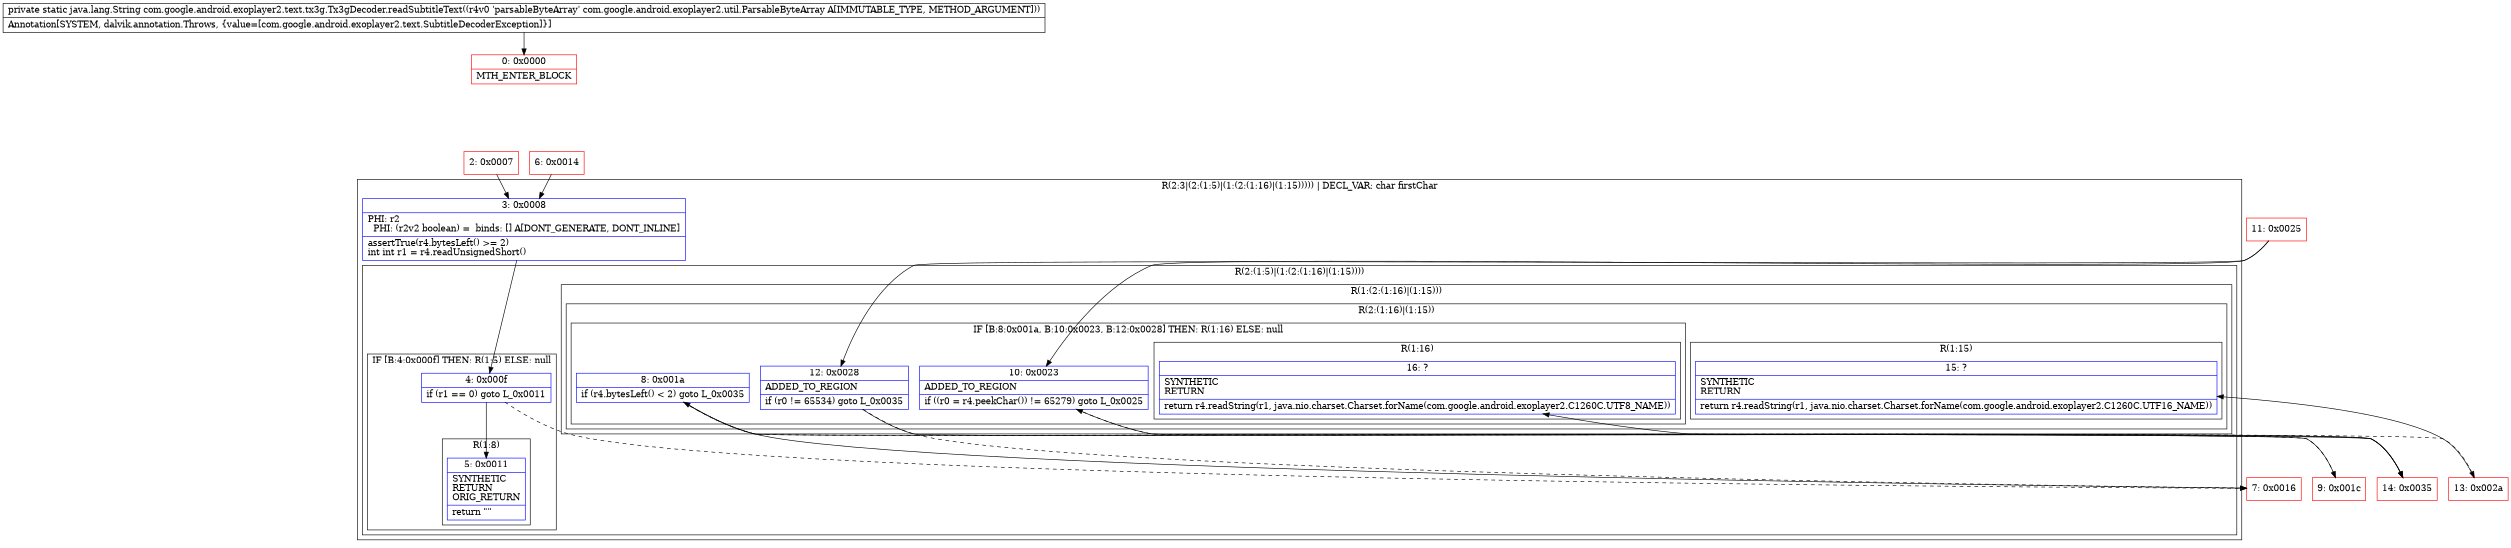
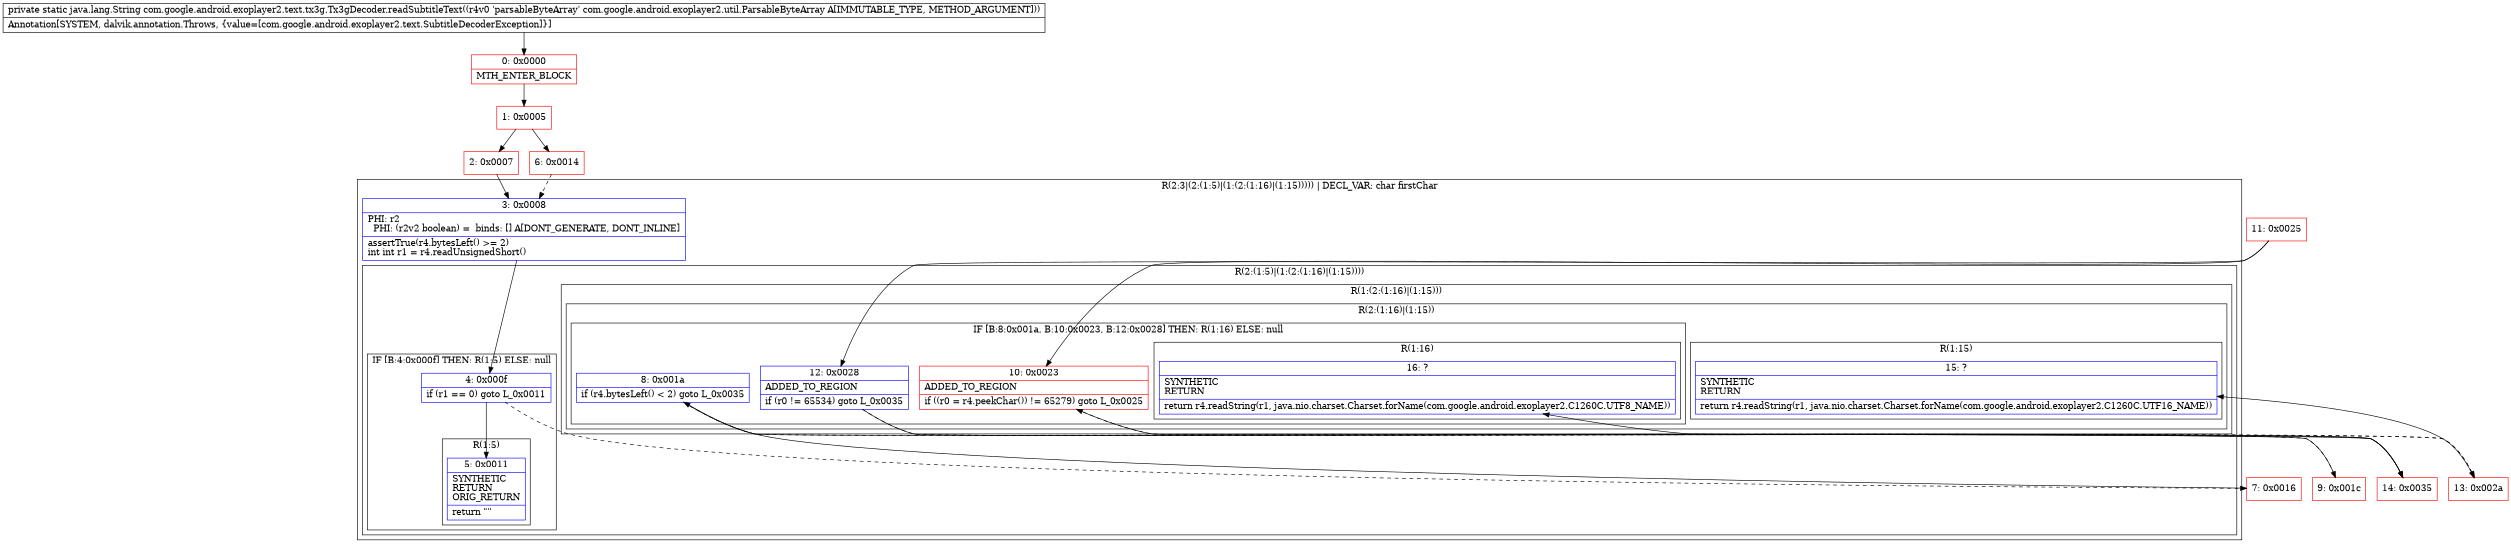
node "1: 0x0005": added
edge "6: 0x0014" -> "3: 0x0008": style solid -> dashed
node "10: 0x0023": color blue -> red
cluster "R(1:8)": label "R(1:8)" -> "R(1:5)"
edge "12: 0x0028" -> "7: 0x0016": now "12: 0x0028" -> "13: 0x002a"
